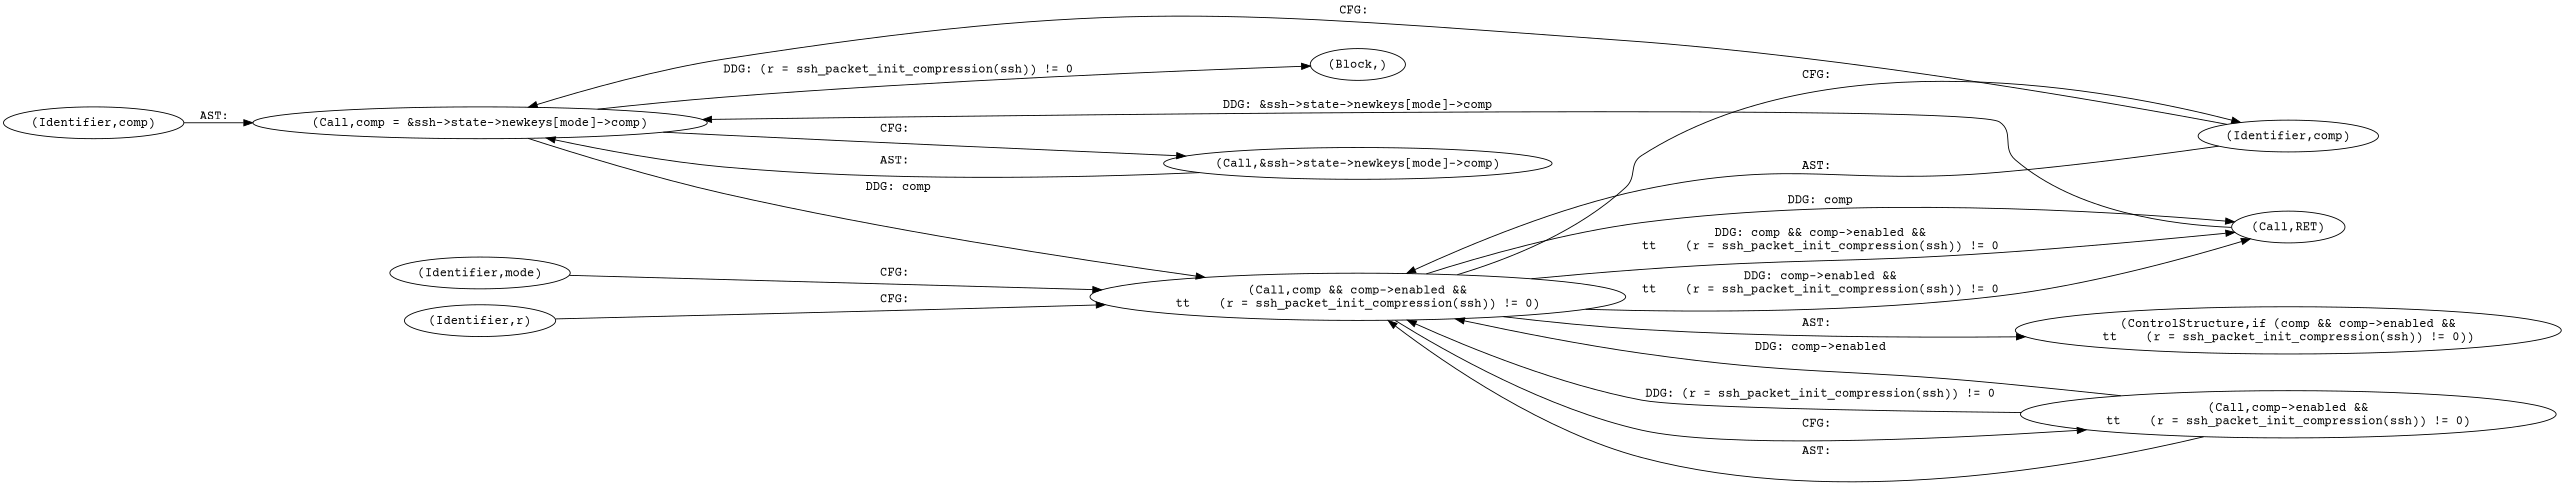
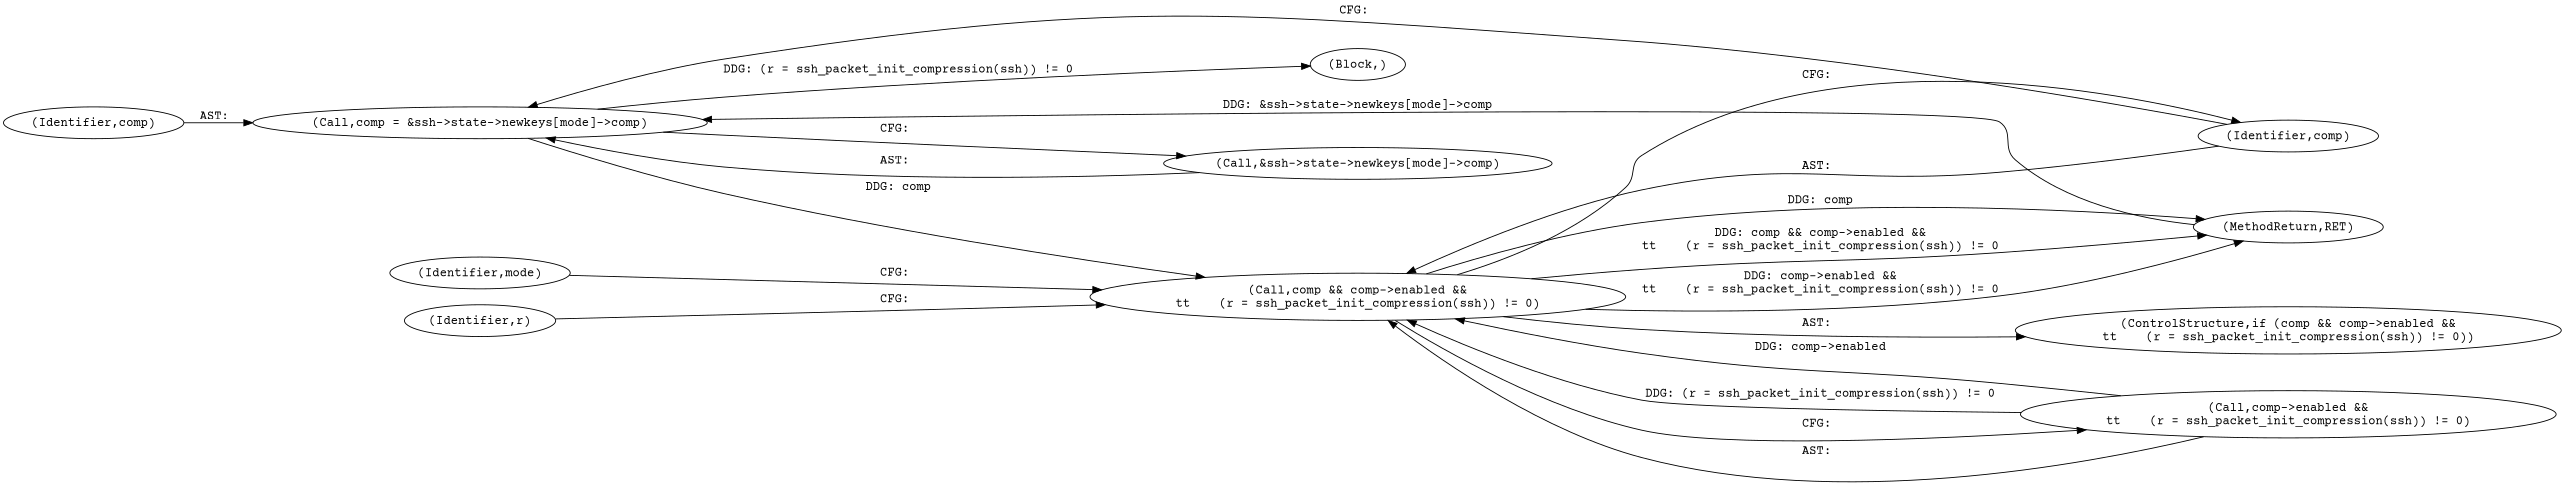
node "(Call,RET)": label "(Call,RET)" -> "(MethodReturn,RET)"
